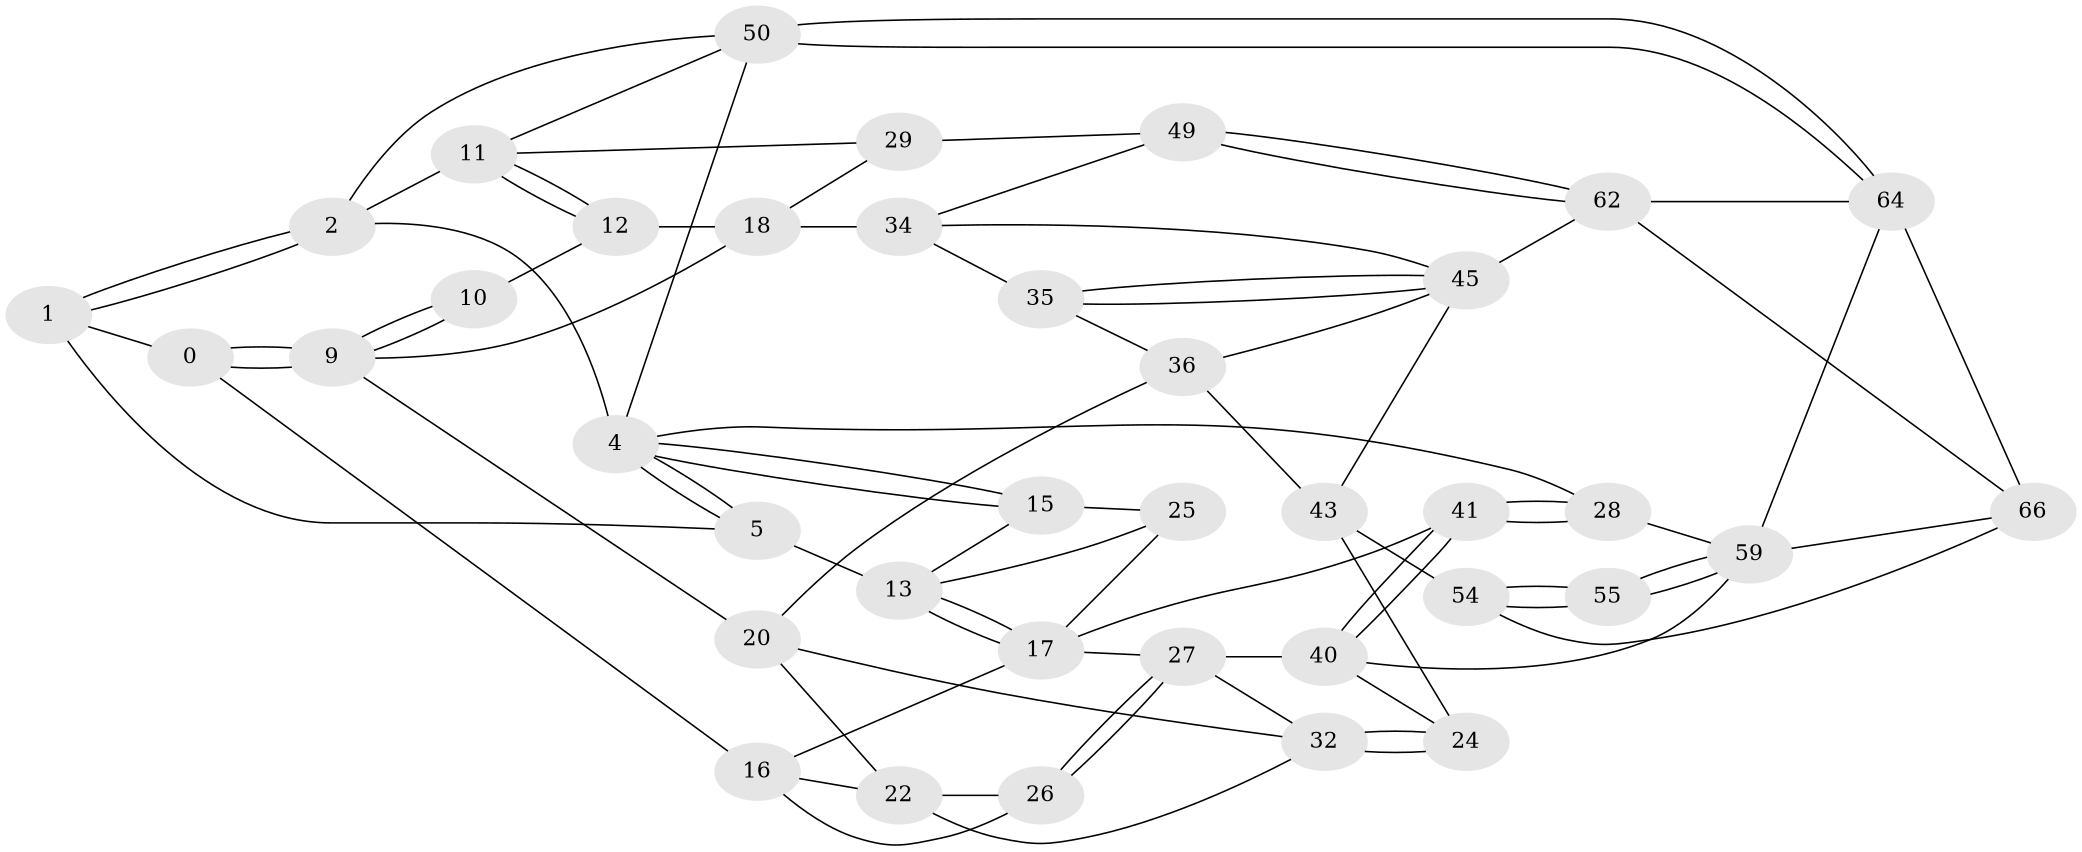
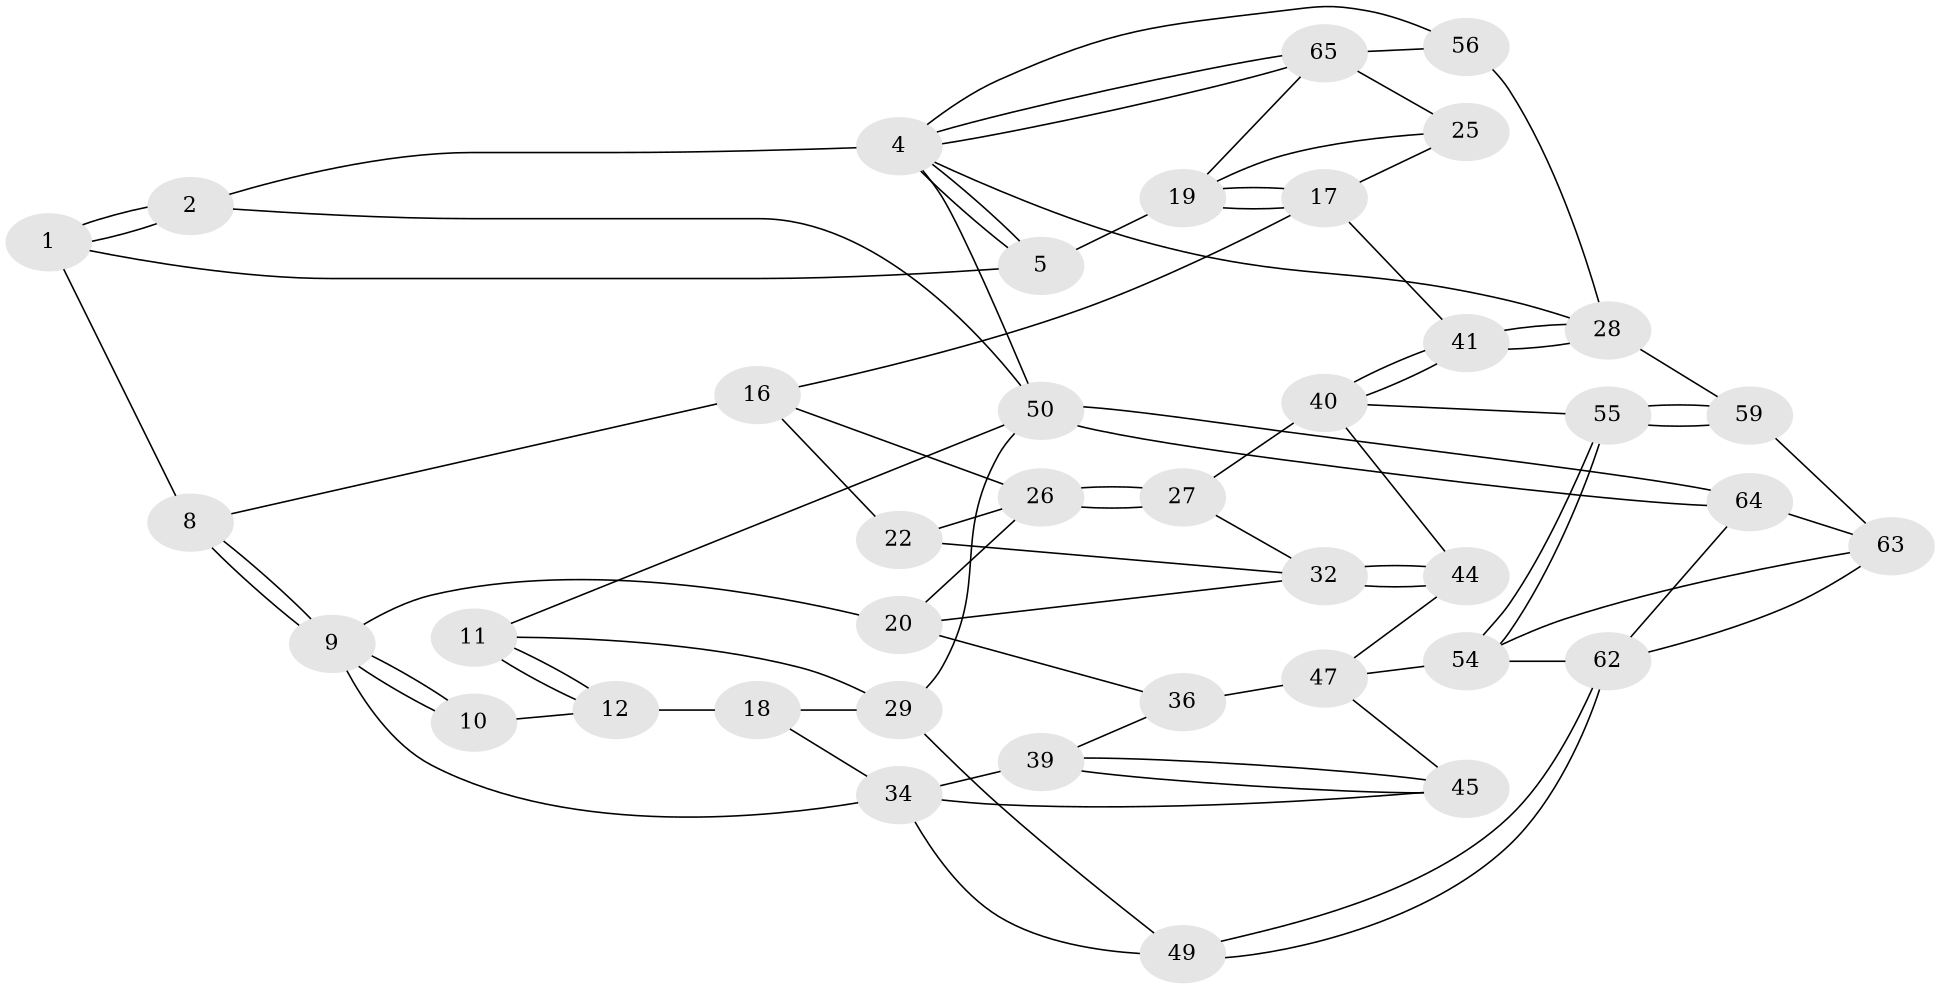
node "56": added
edge "11" -- "2": removed
edge "62" -- "45": now "62" -- "54"
node "35": label "35" -> "39"
edge "18" -- "9": now "34" -- "9"
edge "45" -- "36": removed
node "0": label "0" -> "8"
edge "64" -- "59": removed
node "15": label "15" -> "65"
node "43": label "43" -> "47"
node "66": label "66" -> "63"
edge "50" -- "29": added
node "13": label "13" -> "19"
edge "17" -- "27": removed
edge "59" -- "40": now "55" -- "40"
edge "20" -- "22": now "20" -- "26"
node "24": label "24" -> "44"
